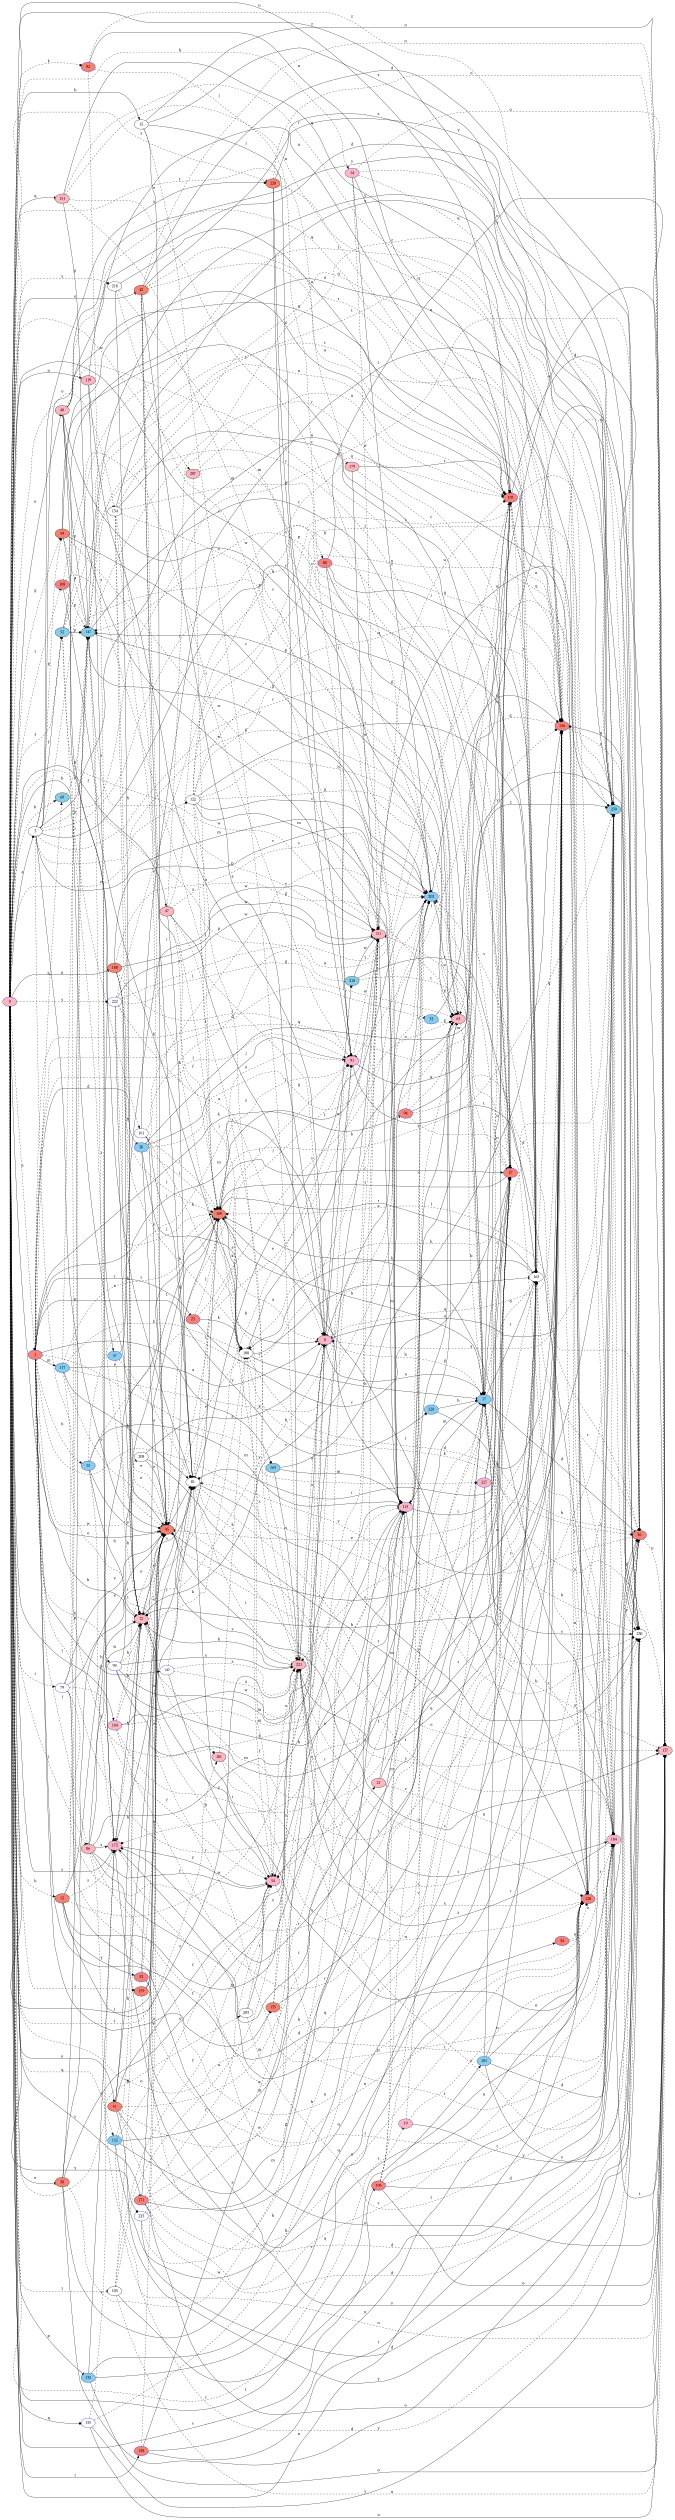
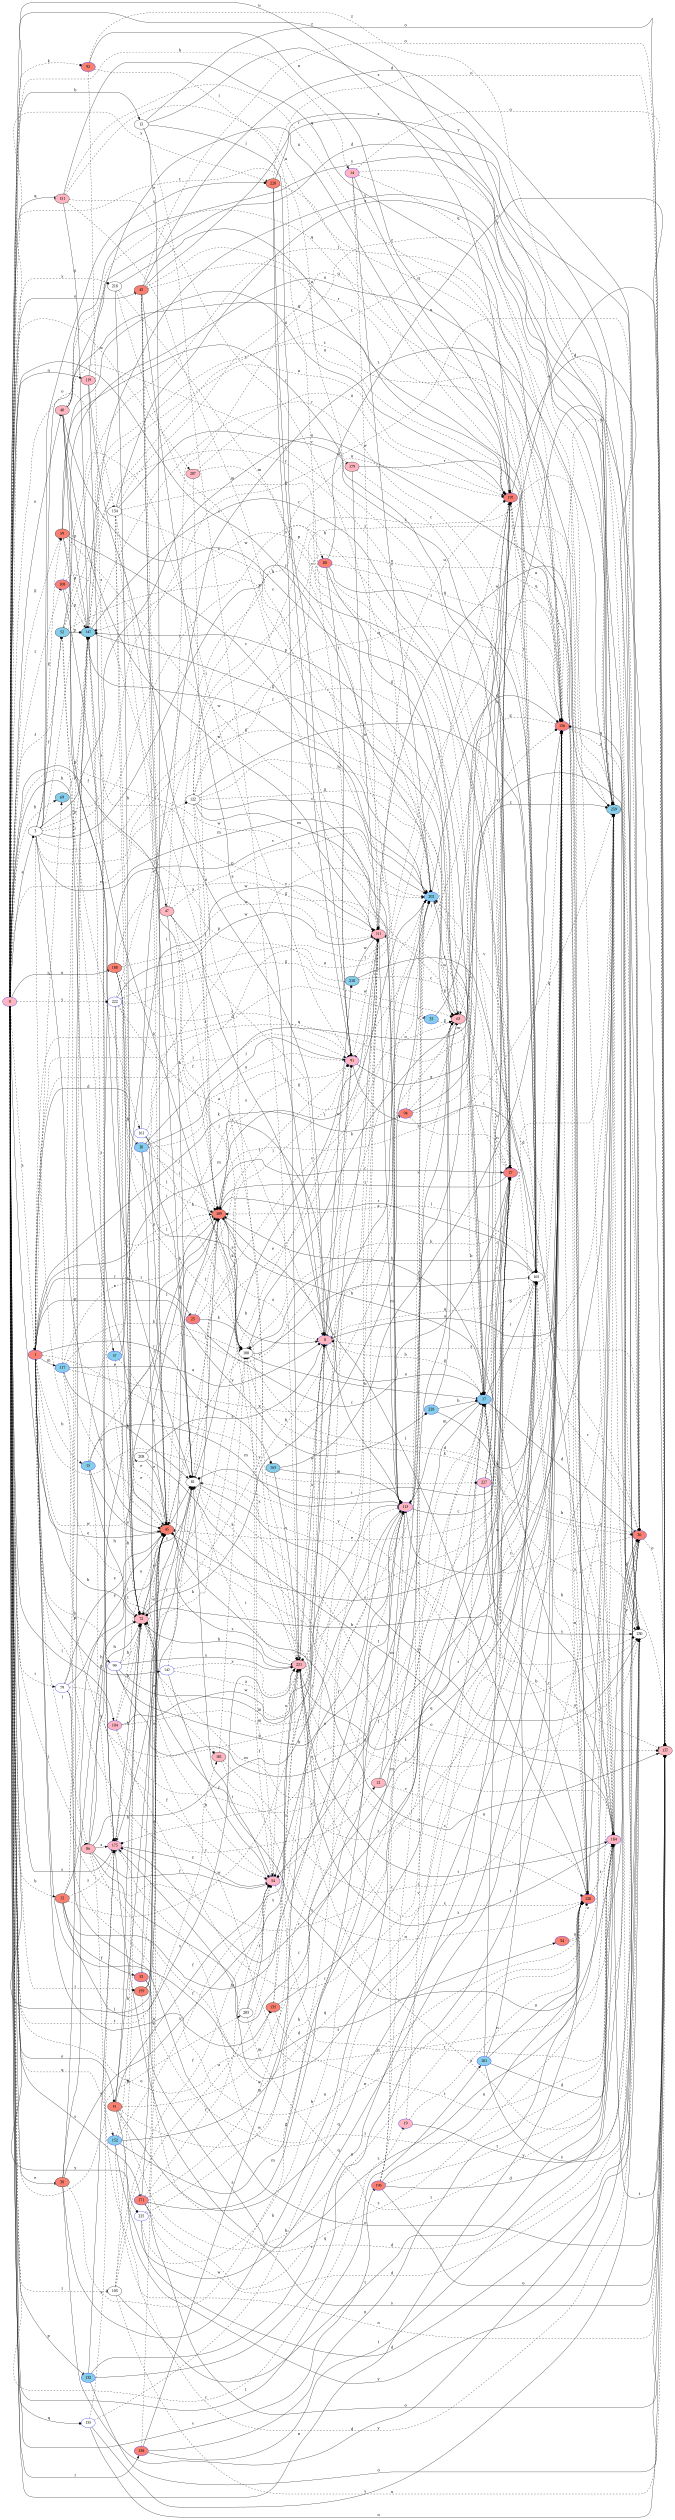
edge "188" -> "211": style solid -> dashed
